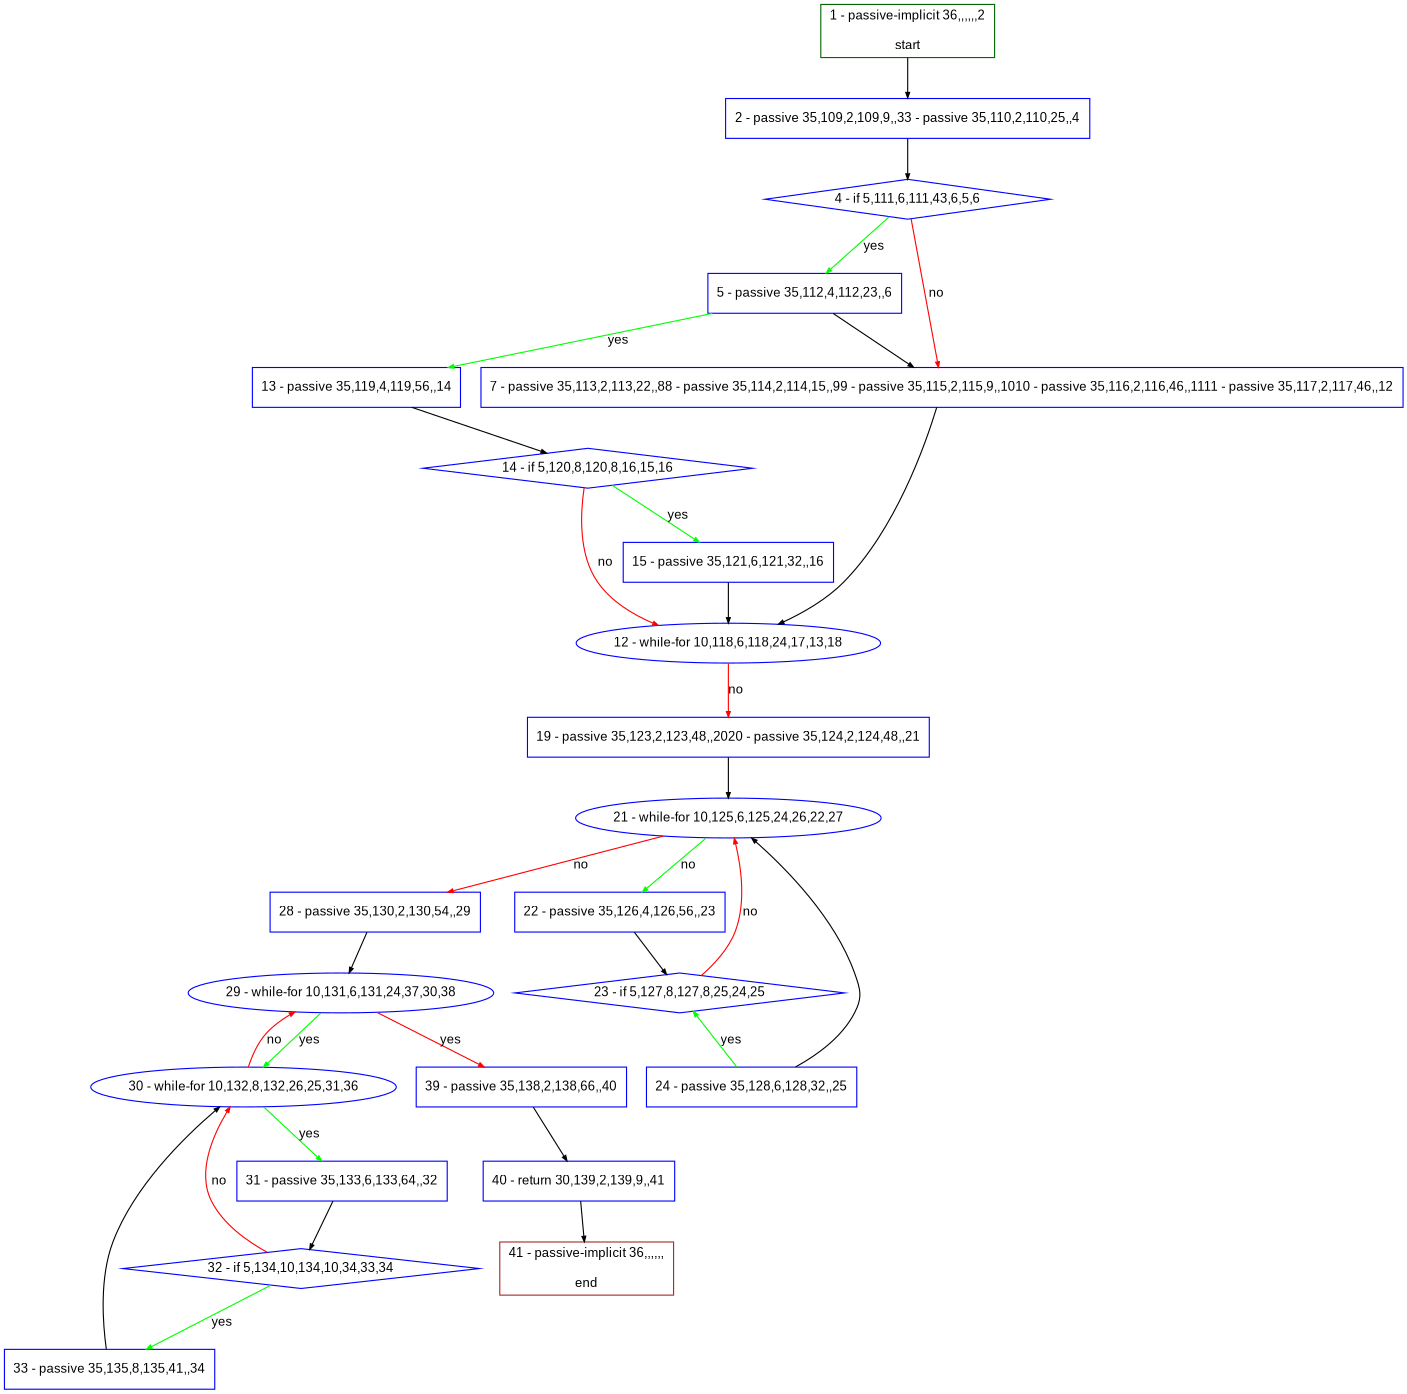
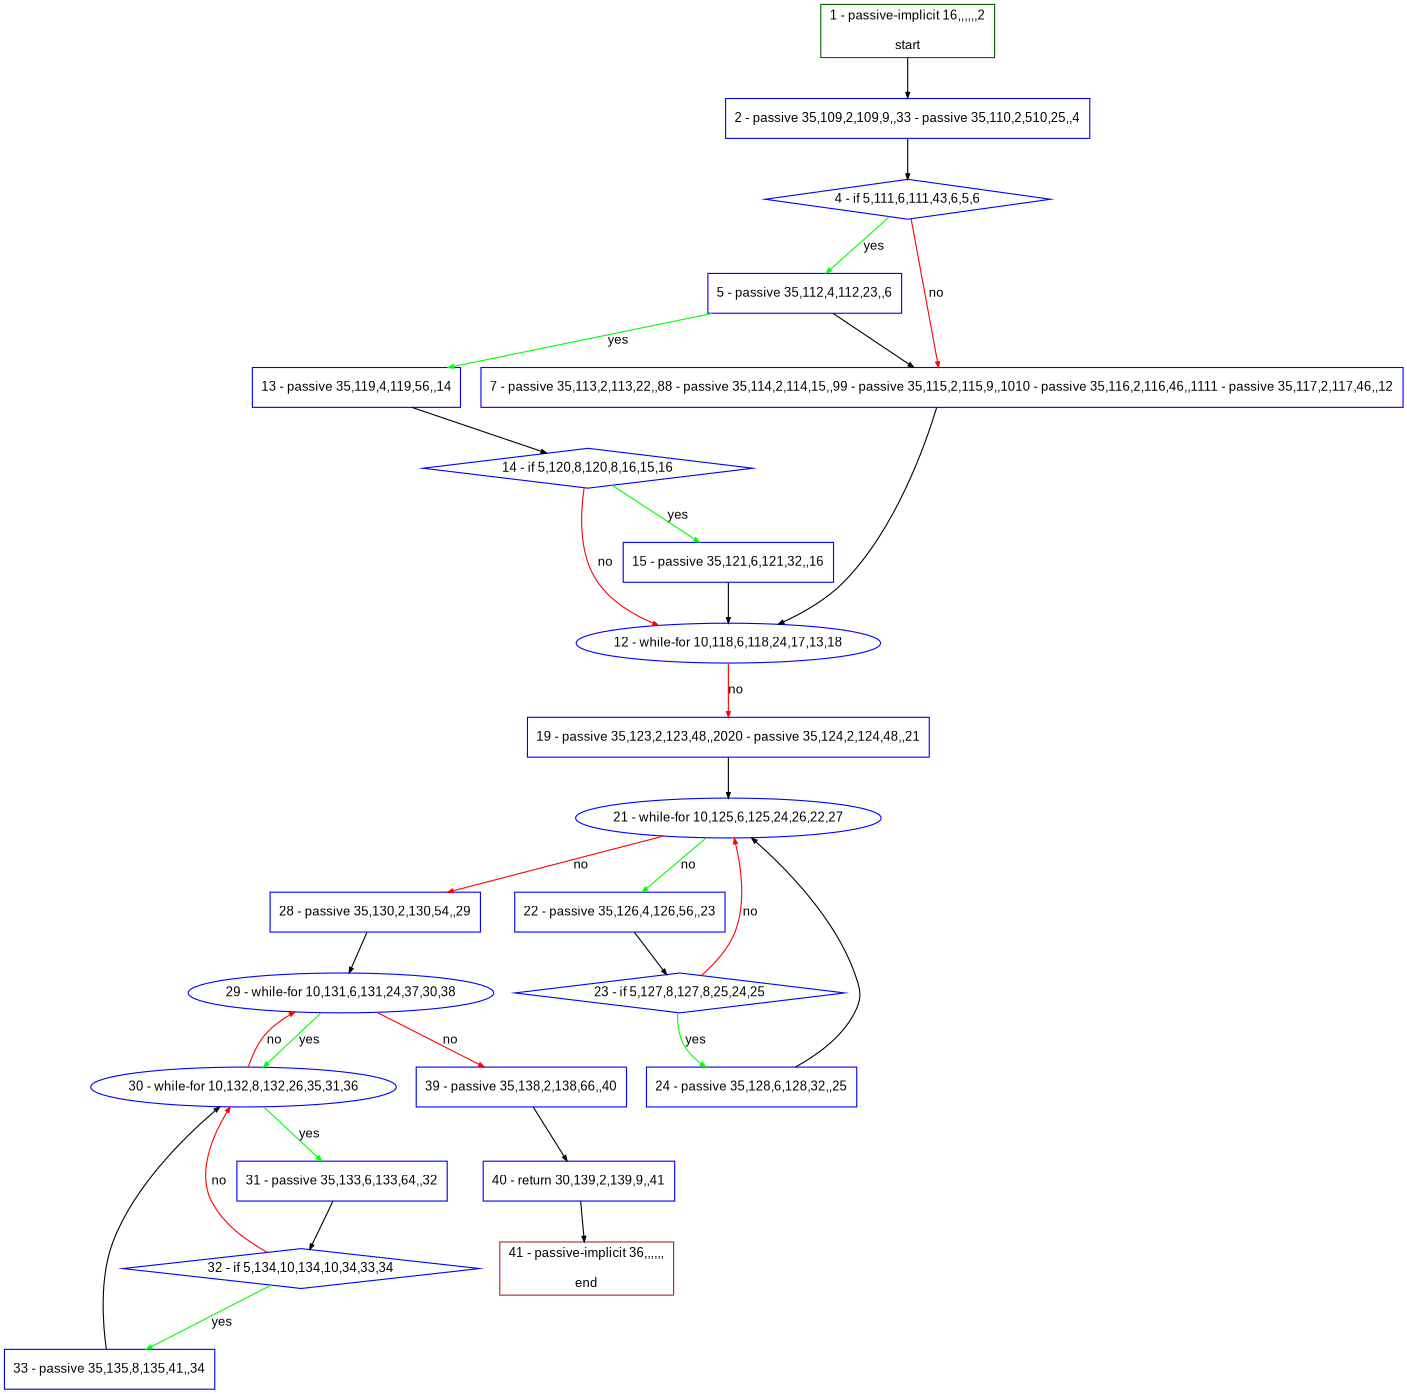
node "1 - passive-implicit 36,,,,,,2 start": label "1 - passive-implicit 36,,,,,,2 start" -> "1 - passive-implicit 16,,,,,,2 start"
node "2 - passive 35,109,2,109,9,,33 - passive 35,110,2,110,25,,4": label "2 - passive 35,109,2,109,9,,33 - passive 35,110,2,110,25,,4" -> "2 - passive 35,109,2,109,9,,33 - passive 35,110,2,510,25,,4"
edge "29 - while-for 10,131,6,131,24,37,30,38" -> "39 - passive 35,138,2,138,66,,40": label "yes" -> "no"
edge "24 - passive 35,128,6,128,32,,25" -> "23 - if 5,127,8,127,8,25,24,25": reversed
node "30 - while-for 10,132,8,132,26,25,31,36": label "30 - while-for 10,132,8,132,26,25,31,36" -> "30 - while-for 10,132,8,132,26,35,31,36"
